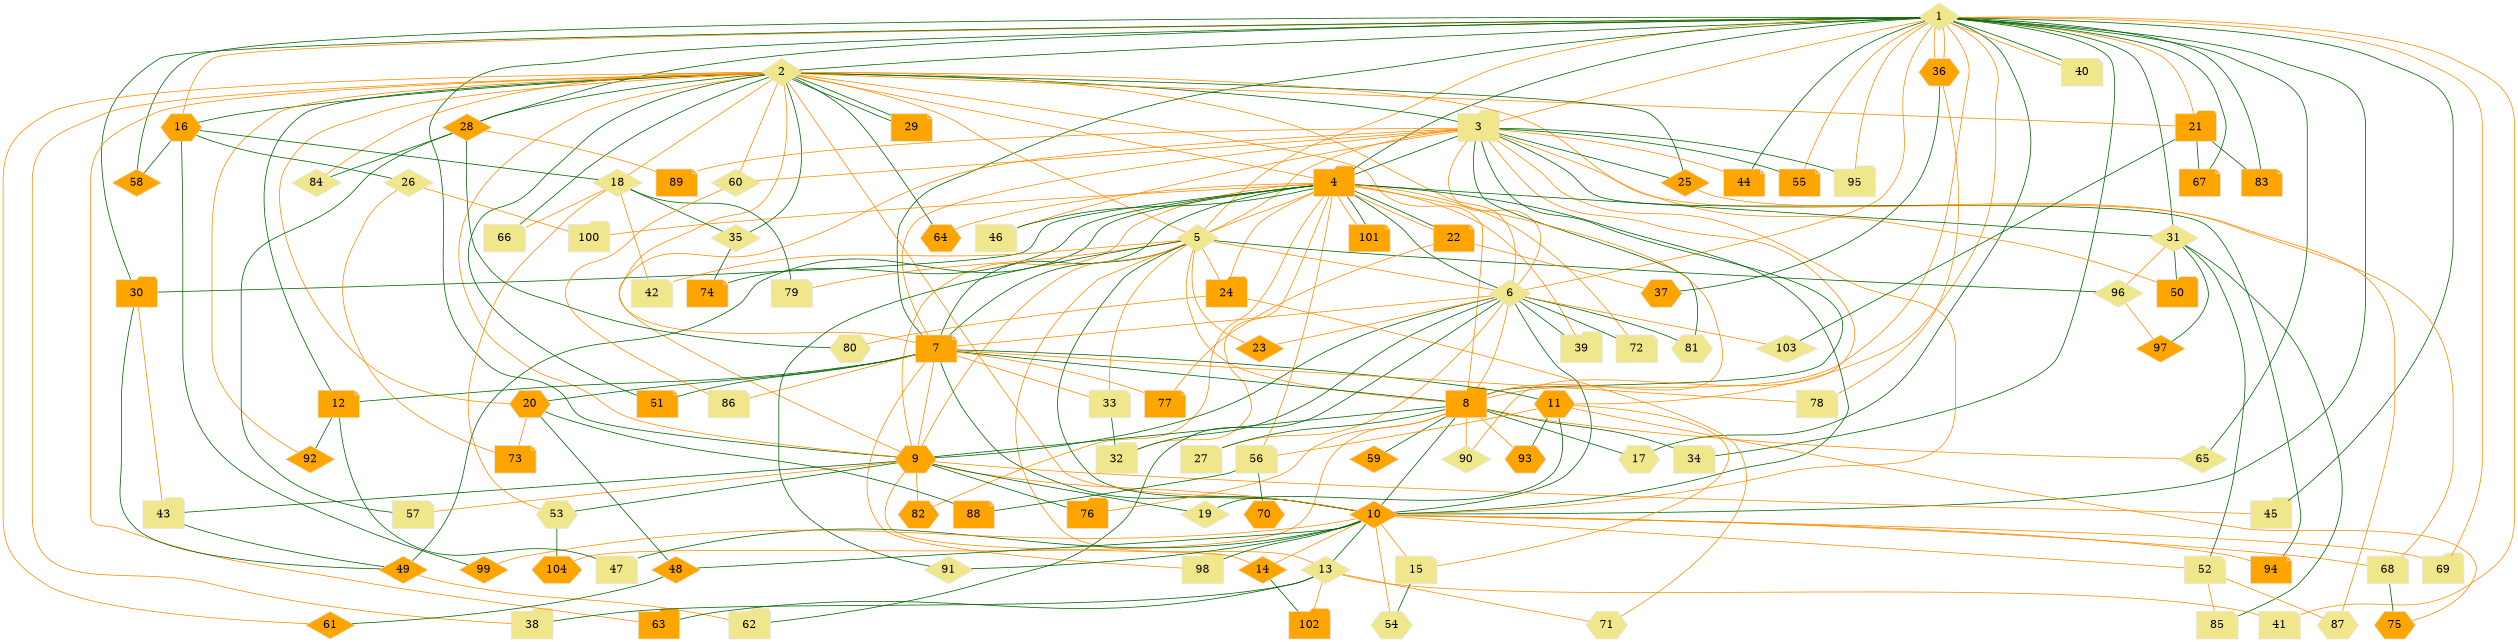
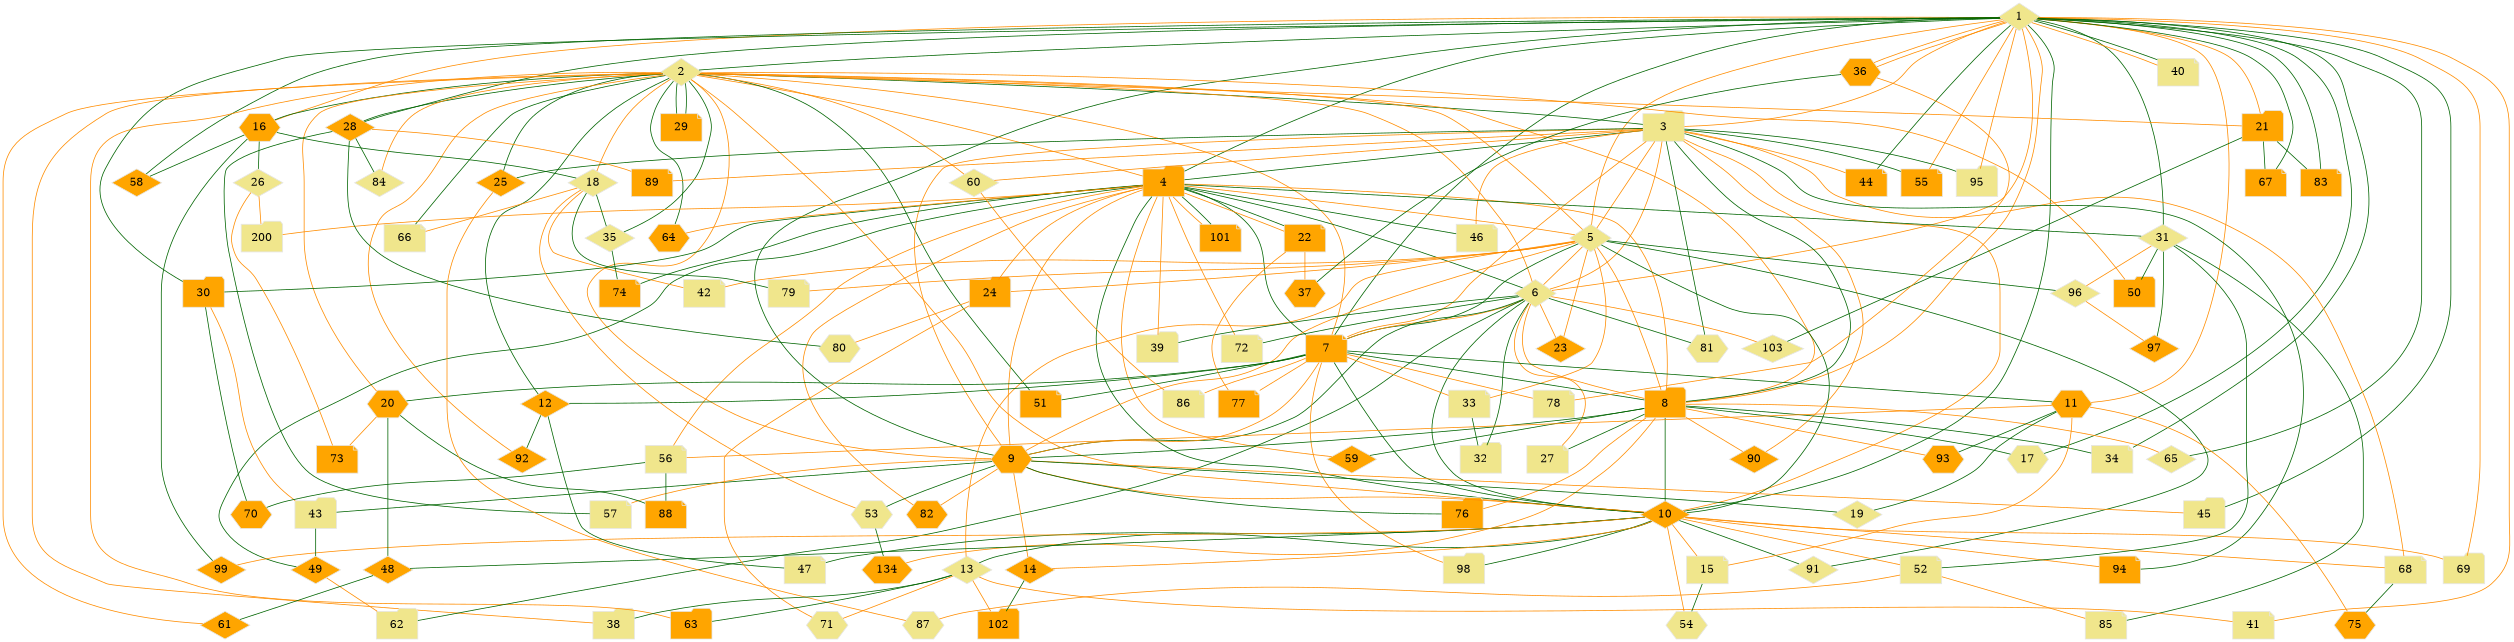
node "100": label "100" -> "200"
edge "4" -- "32": now "4" -- "59"
node "12": shape note -> diamond
node "90": fillcolor khaki -> orange
edge "30" -- "49": now "30" -- "70"
node "104": label "104" -> "134"
